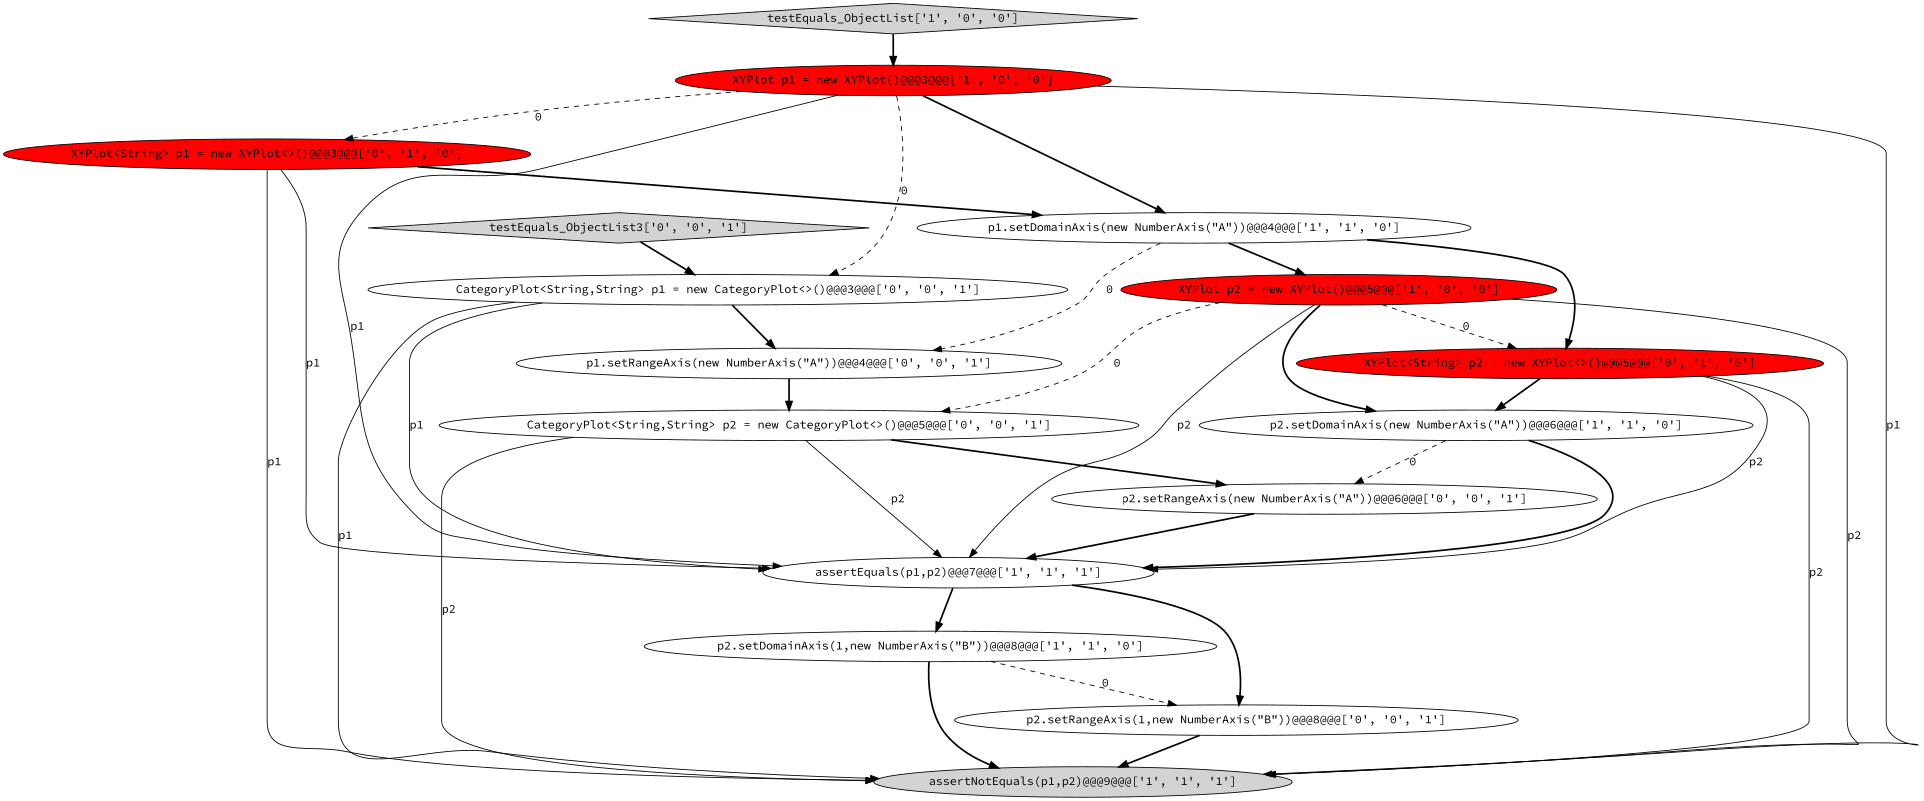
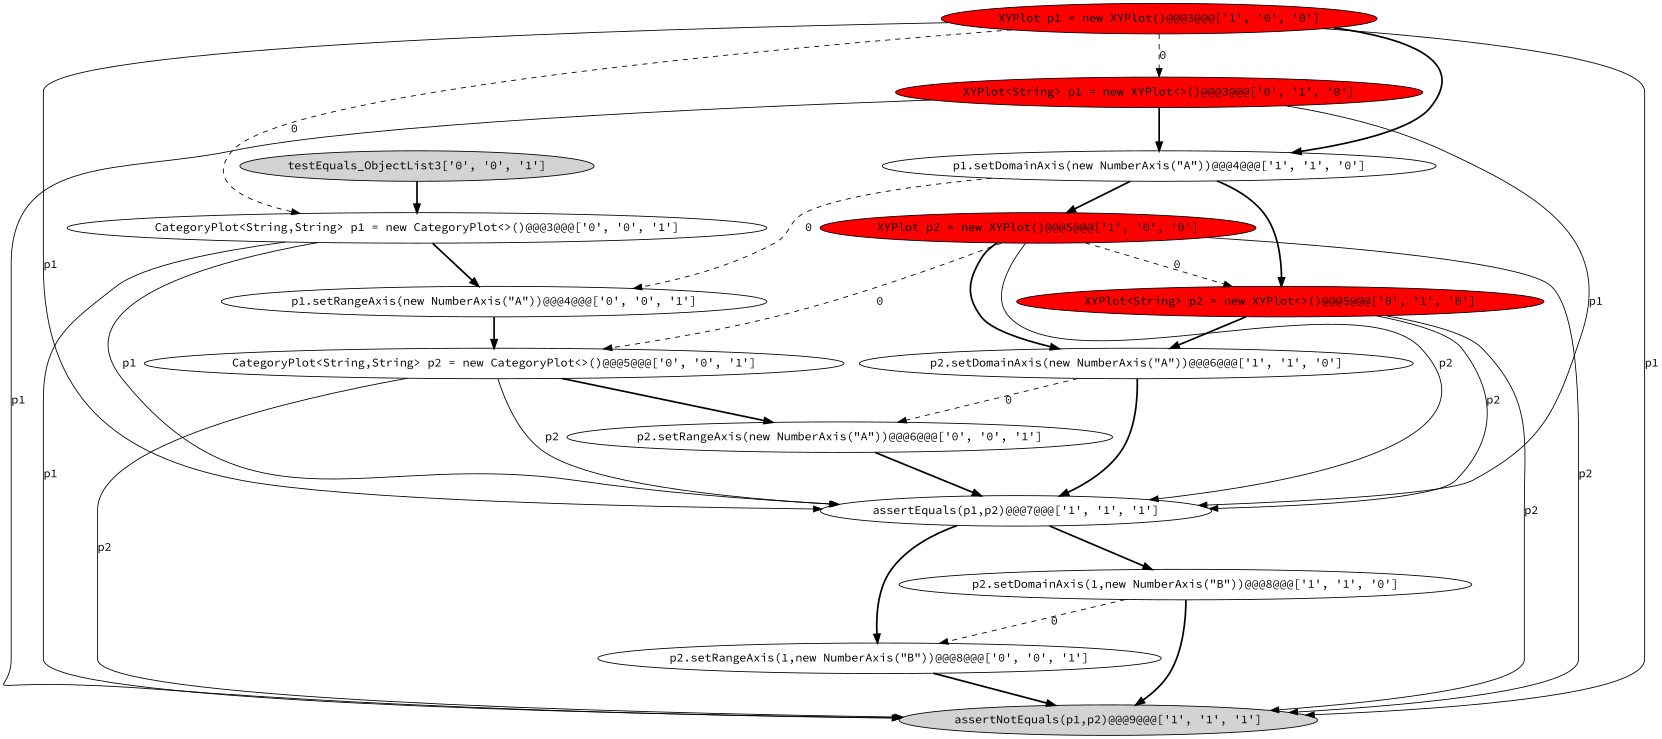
node "testEquals_ObjectList['1', '0', '0']": removed
node "testEquals_ObjectList3['0', '0', '1']": shape diamond -> ellipse
